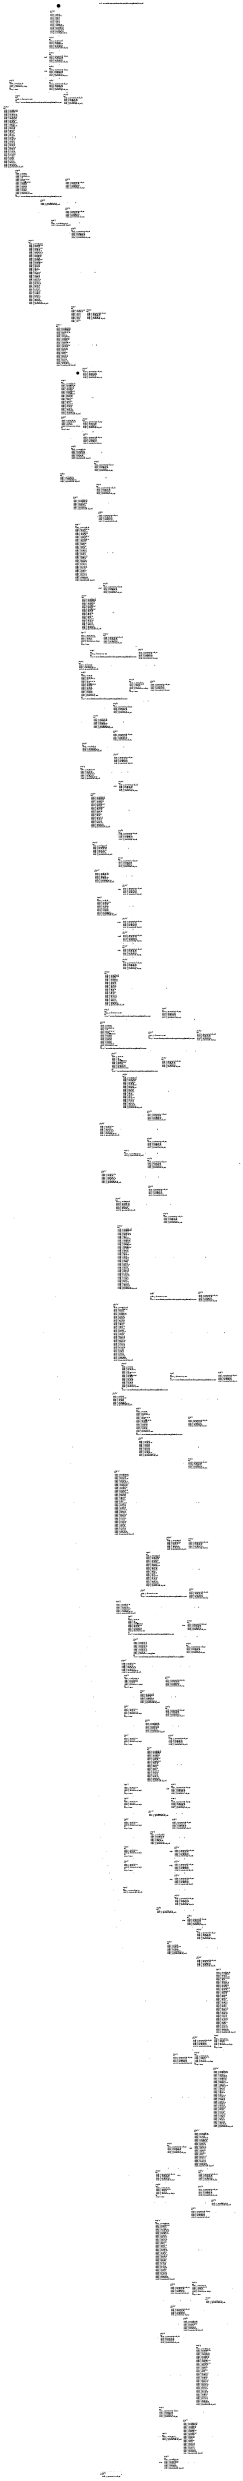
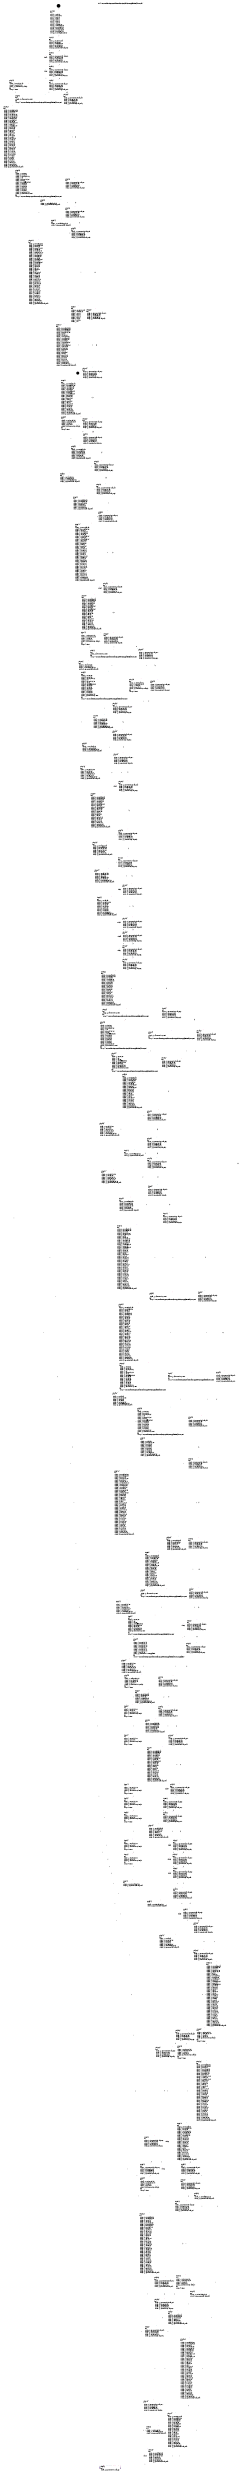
node "0x402171 [15]": removed
